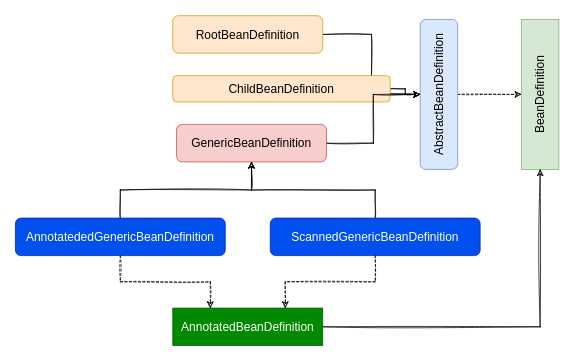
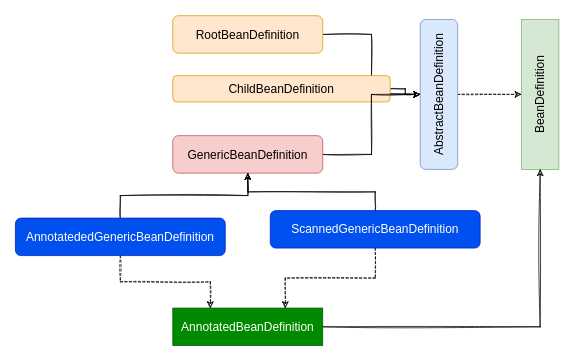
node "GenericBeanDefinition": moved (252, 143) -> (248, 154)
node "ScannedGenericBeanDefinition": moved (375, 237) -> (375, 229)
